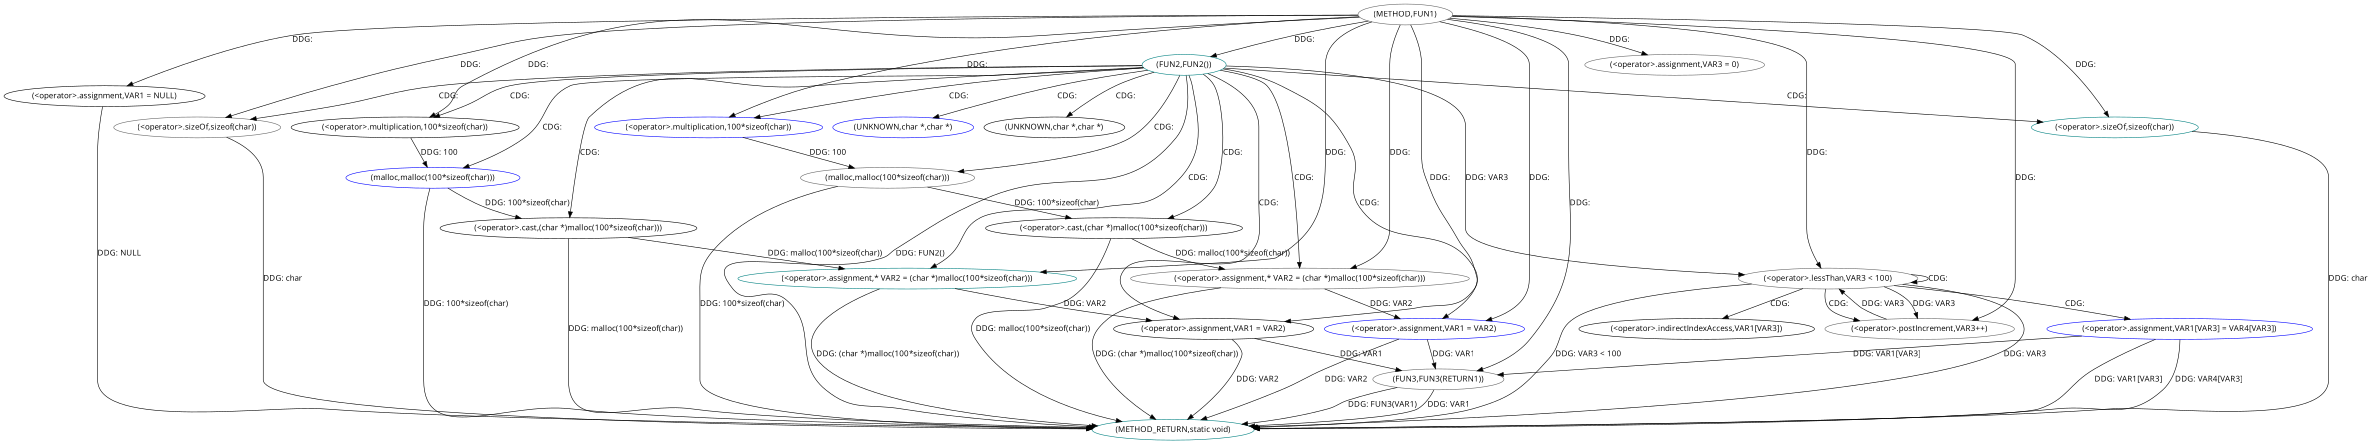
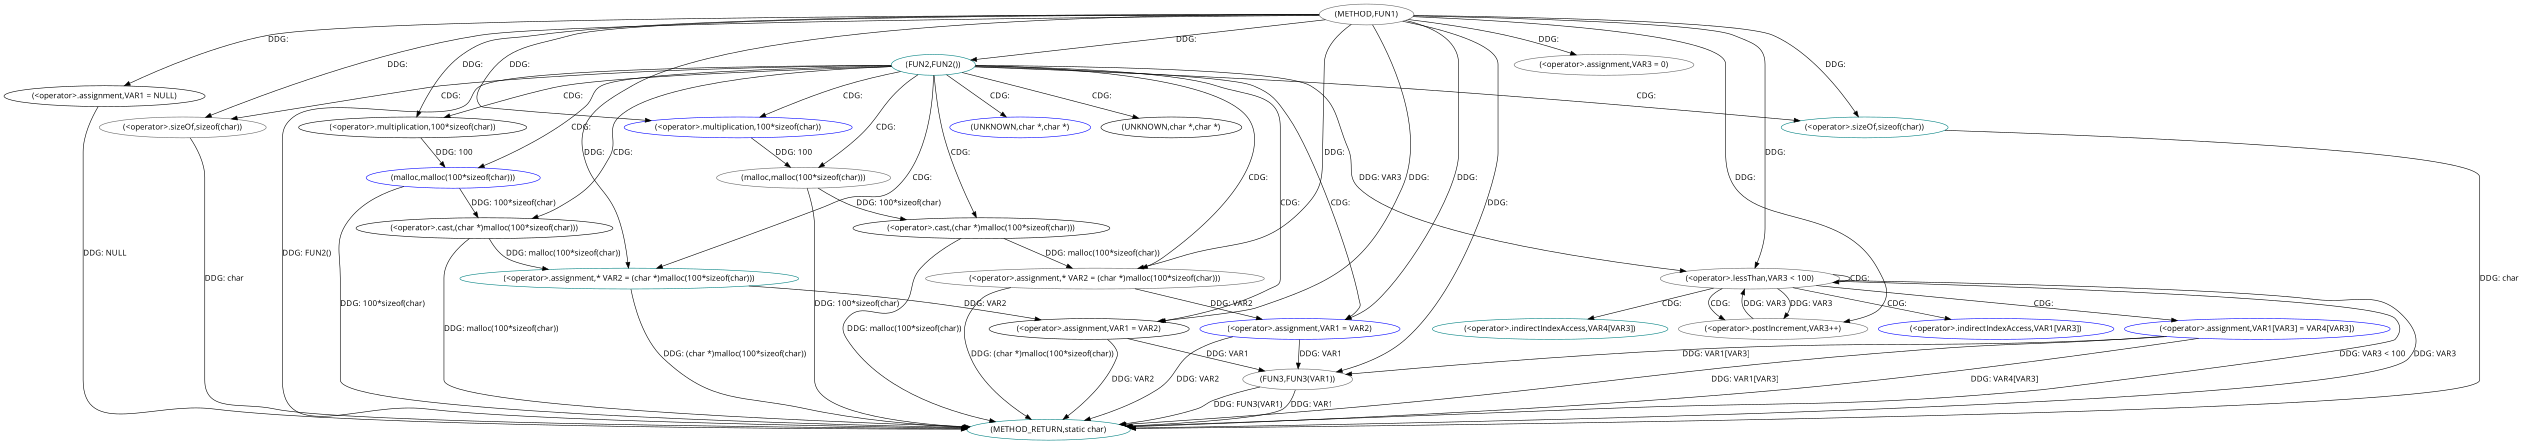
node "(<operator>.indirectIndexAccess,VAR4[VAR3])": added
node "(<operator>.indirectIndexAccess,VAR1[VAR3])": color black -> blue
node "(FUN3,FUN3(RETURN1))": label "(FUN3,FUN3(RETURN1))" -> "(FUN3,FUN3(VAR1))"
node "(METHOD_RETURN,static void)": label "(METHOD_RETURN,static void)" -> "(METHOD_RETURN,static char)"
